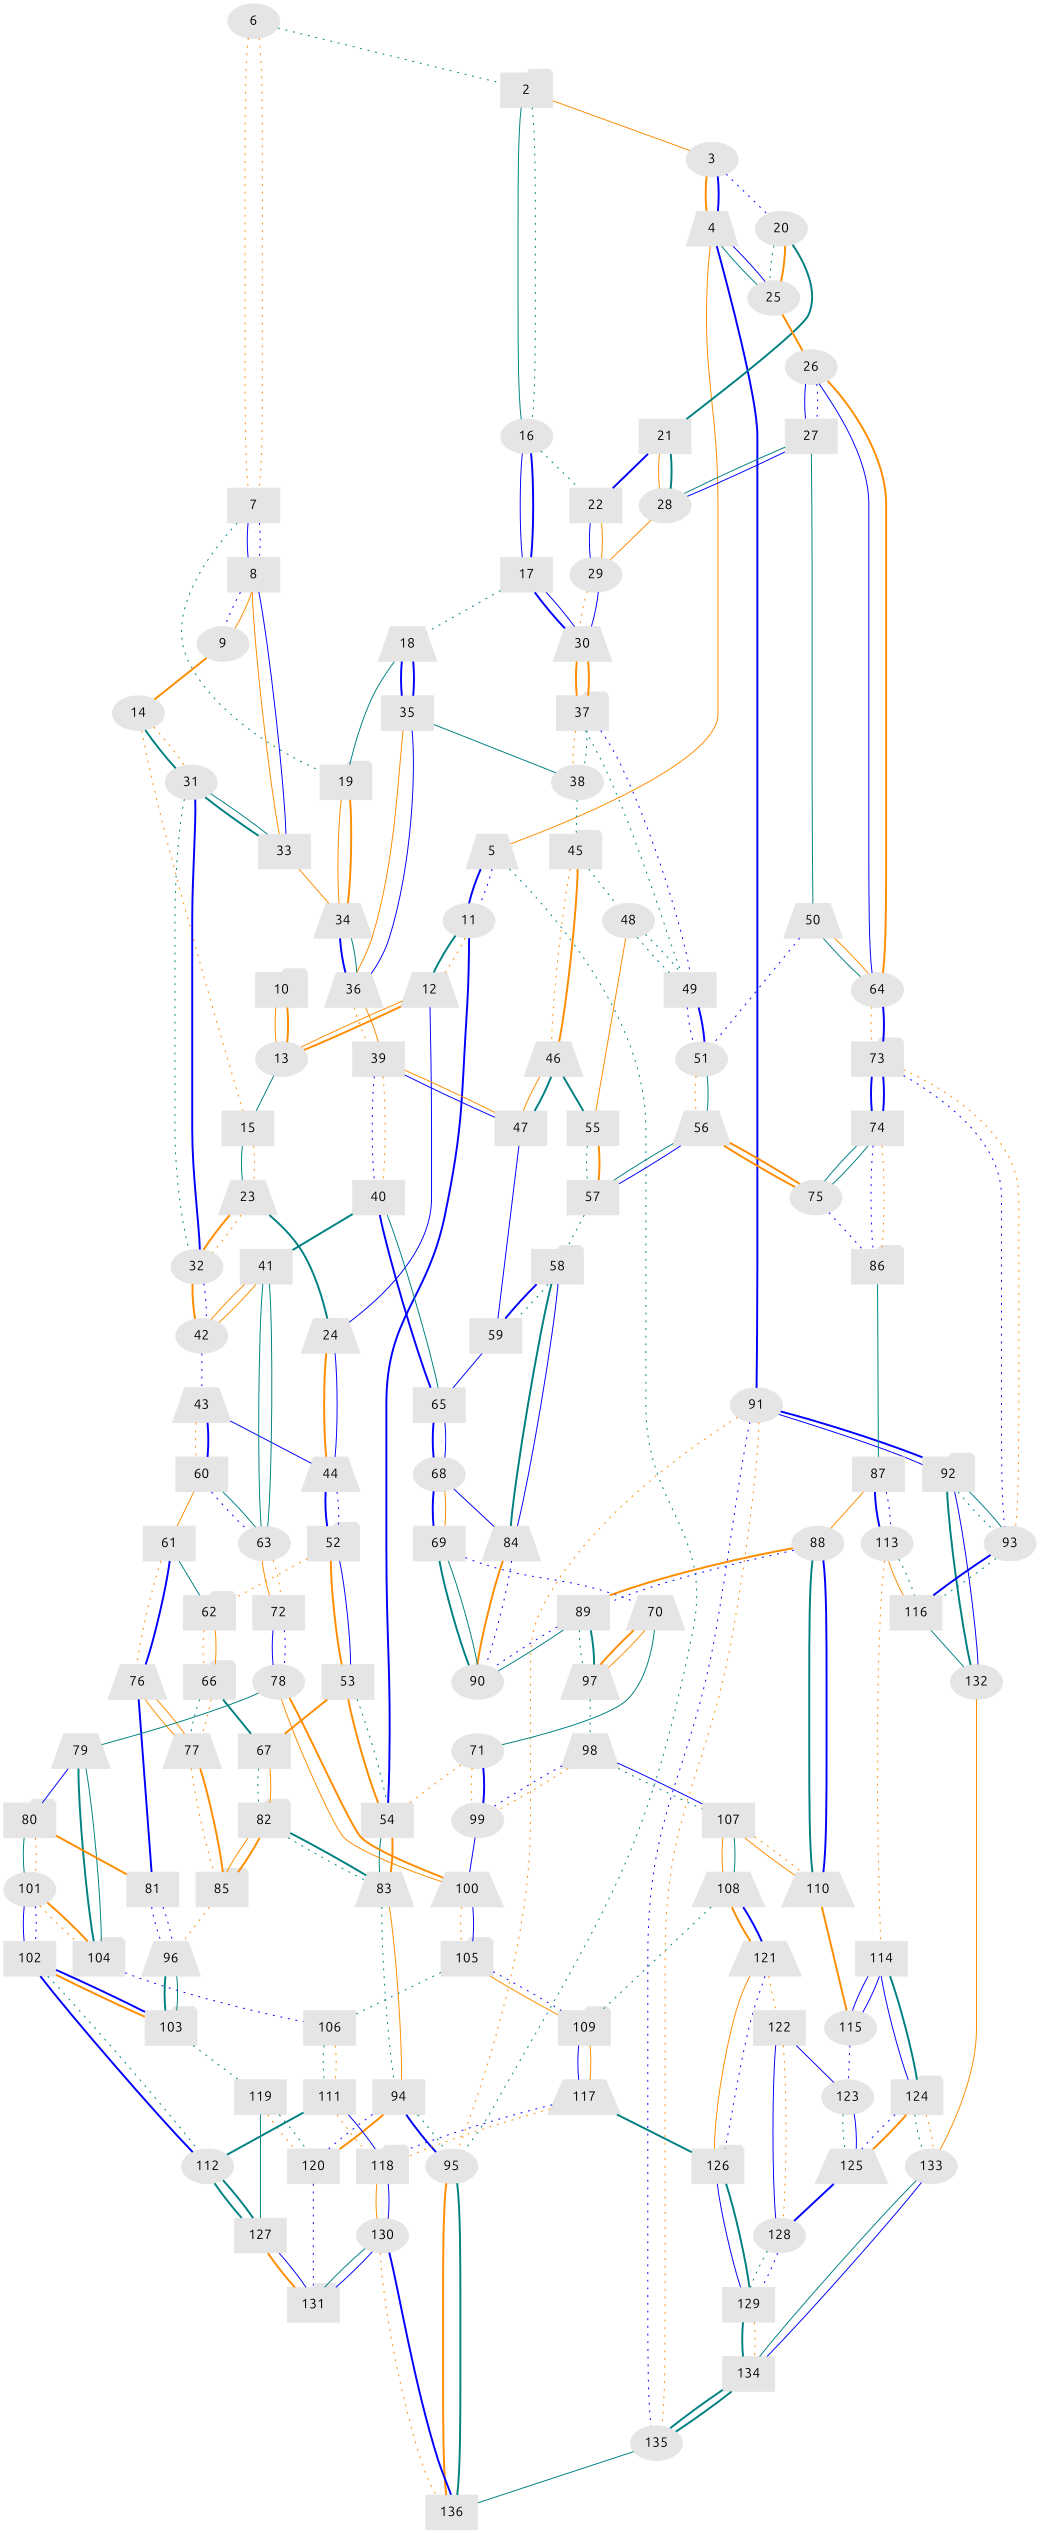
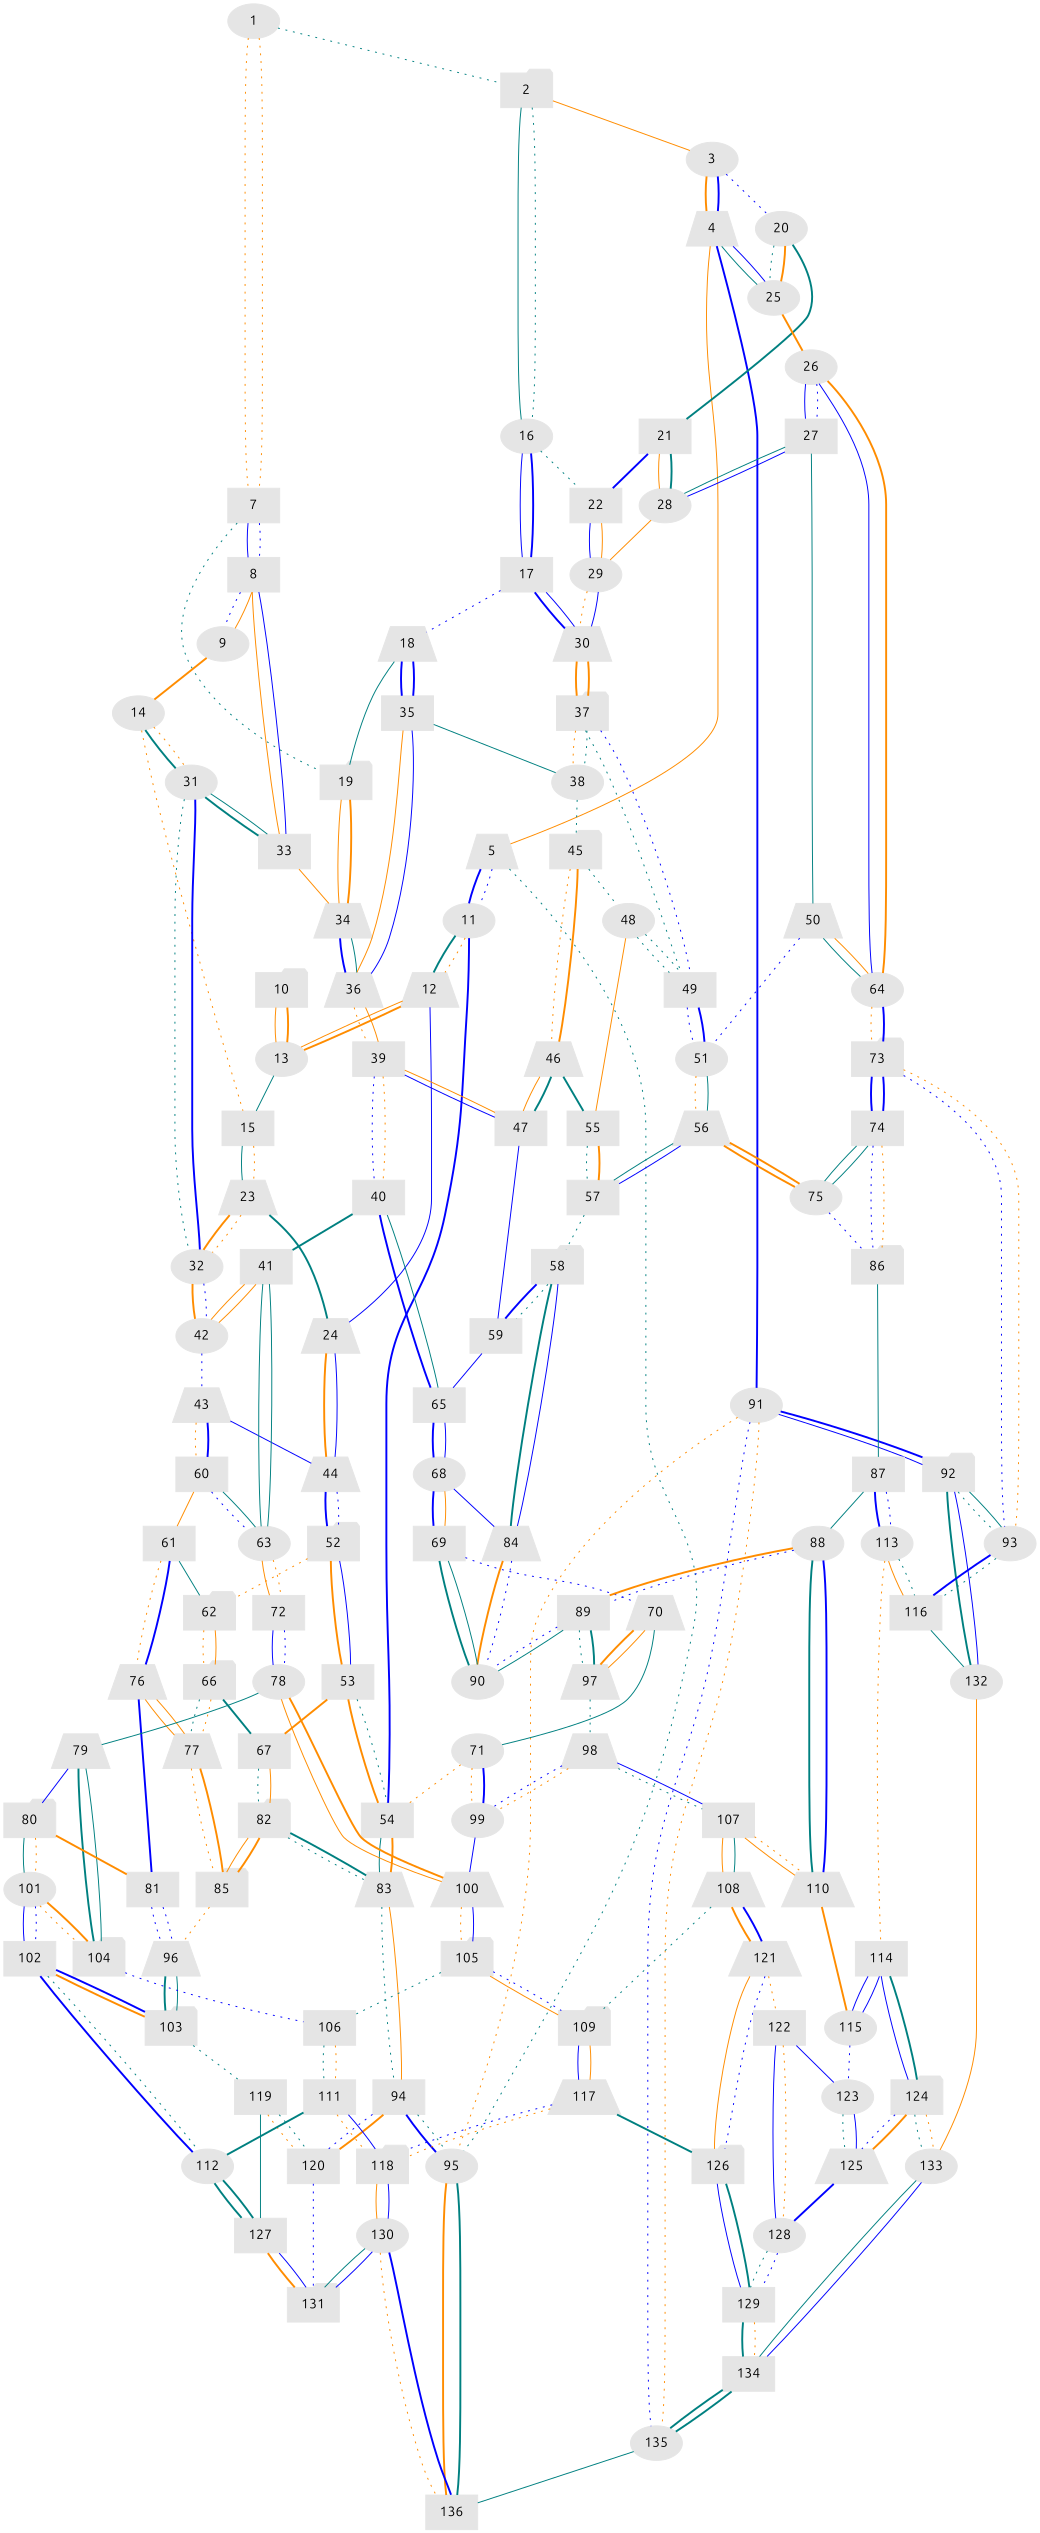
node "6": label "6" -> "1"
edge "17" -- "18": color teal -> blue
edge "87" -- "88": color darkorange -> teal
